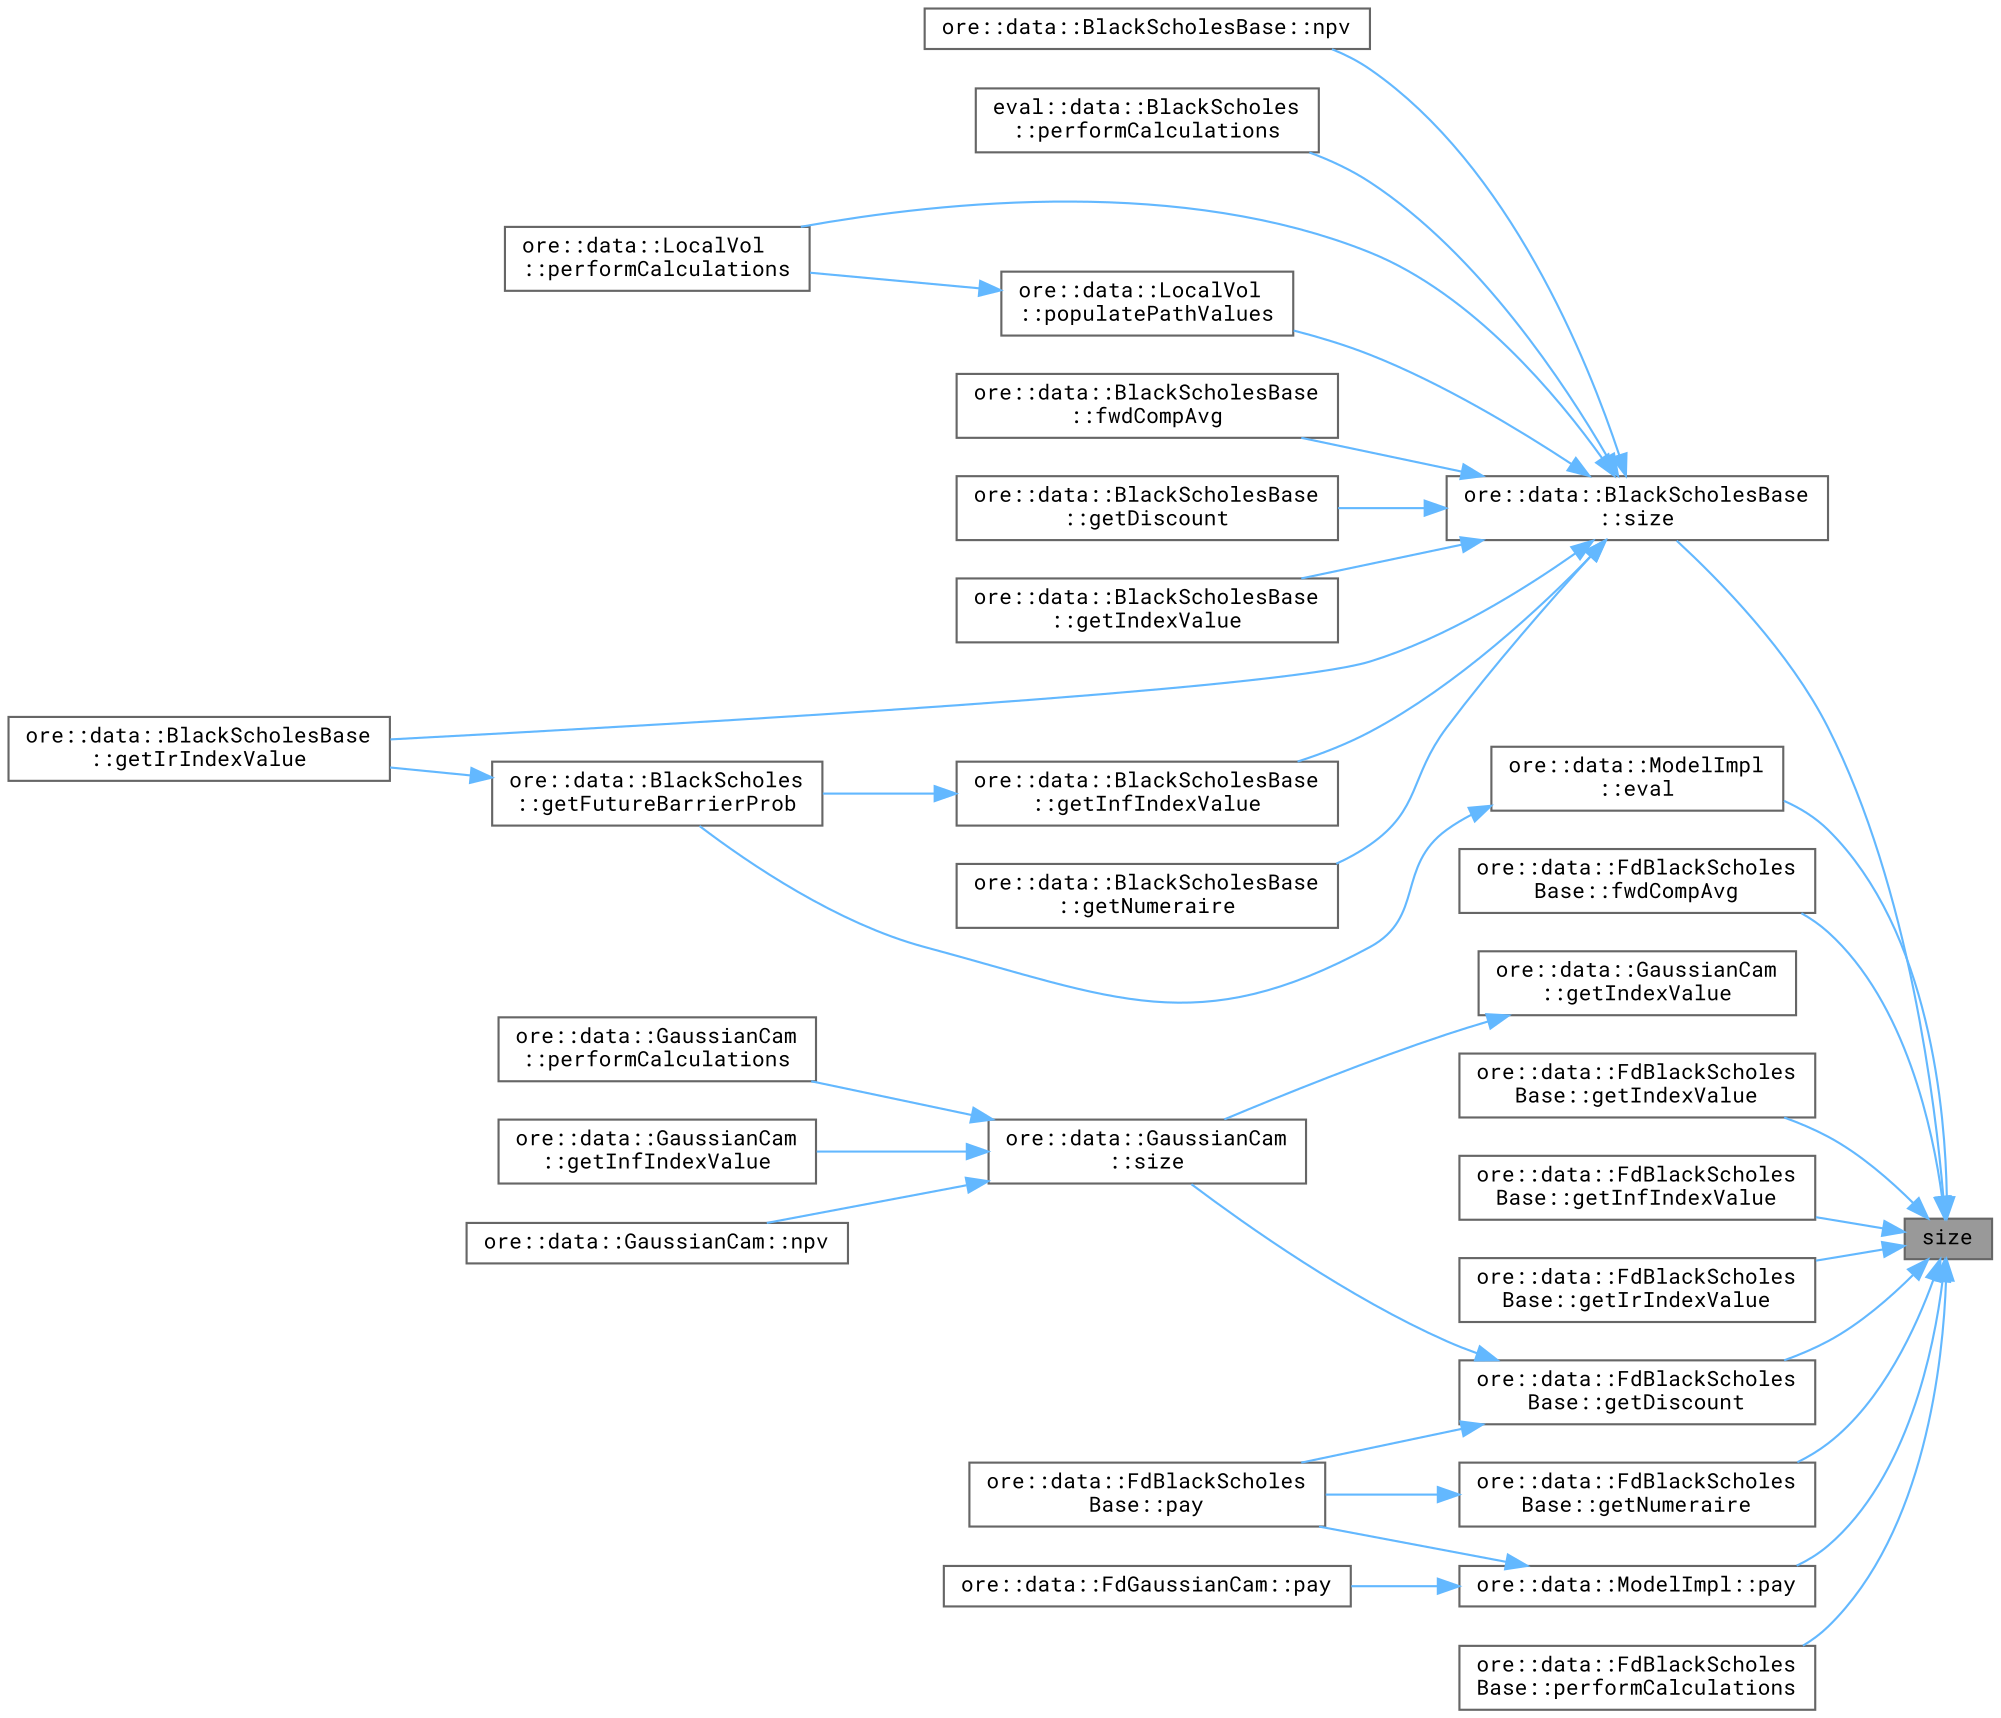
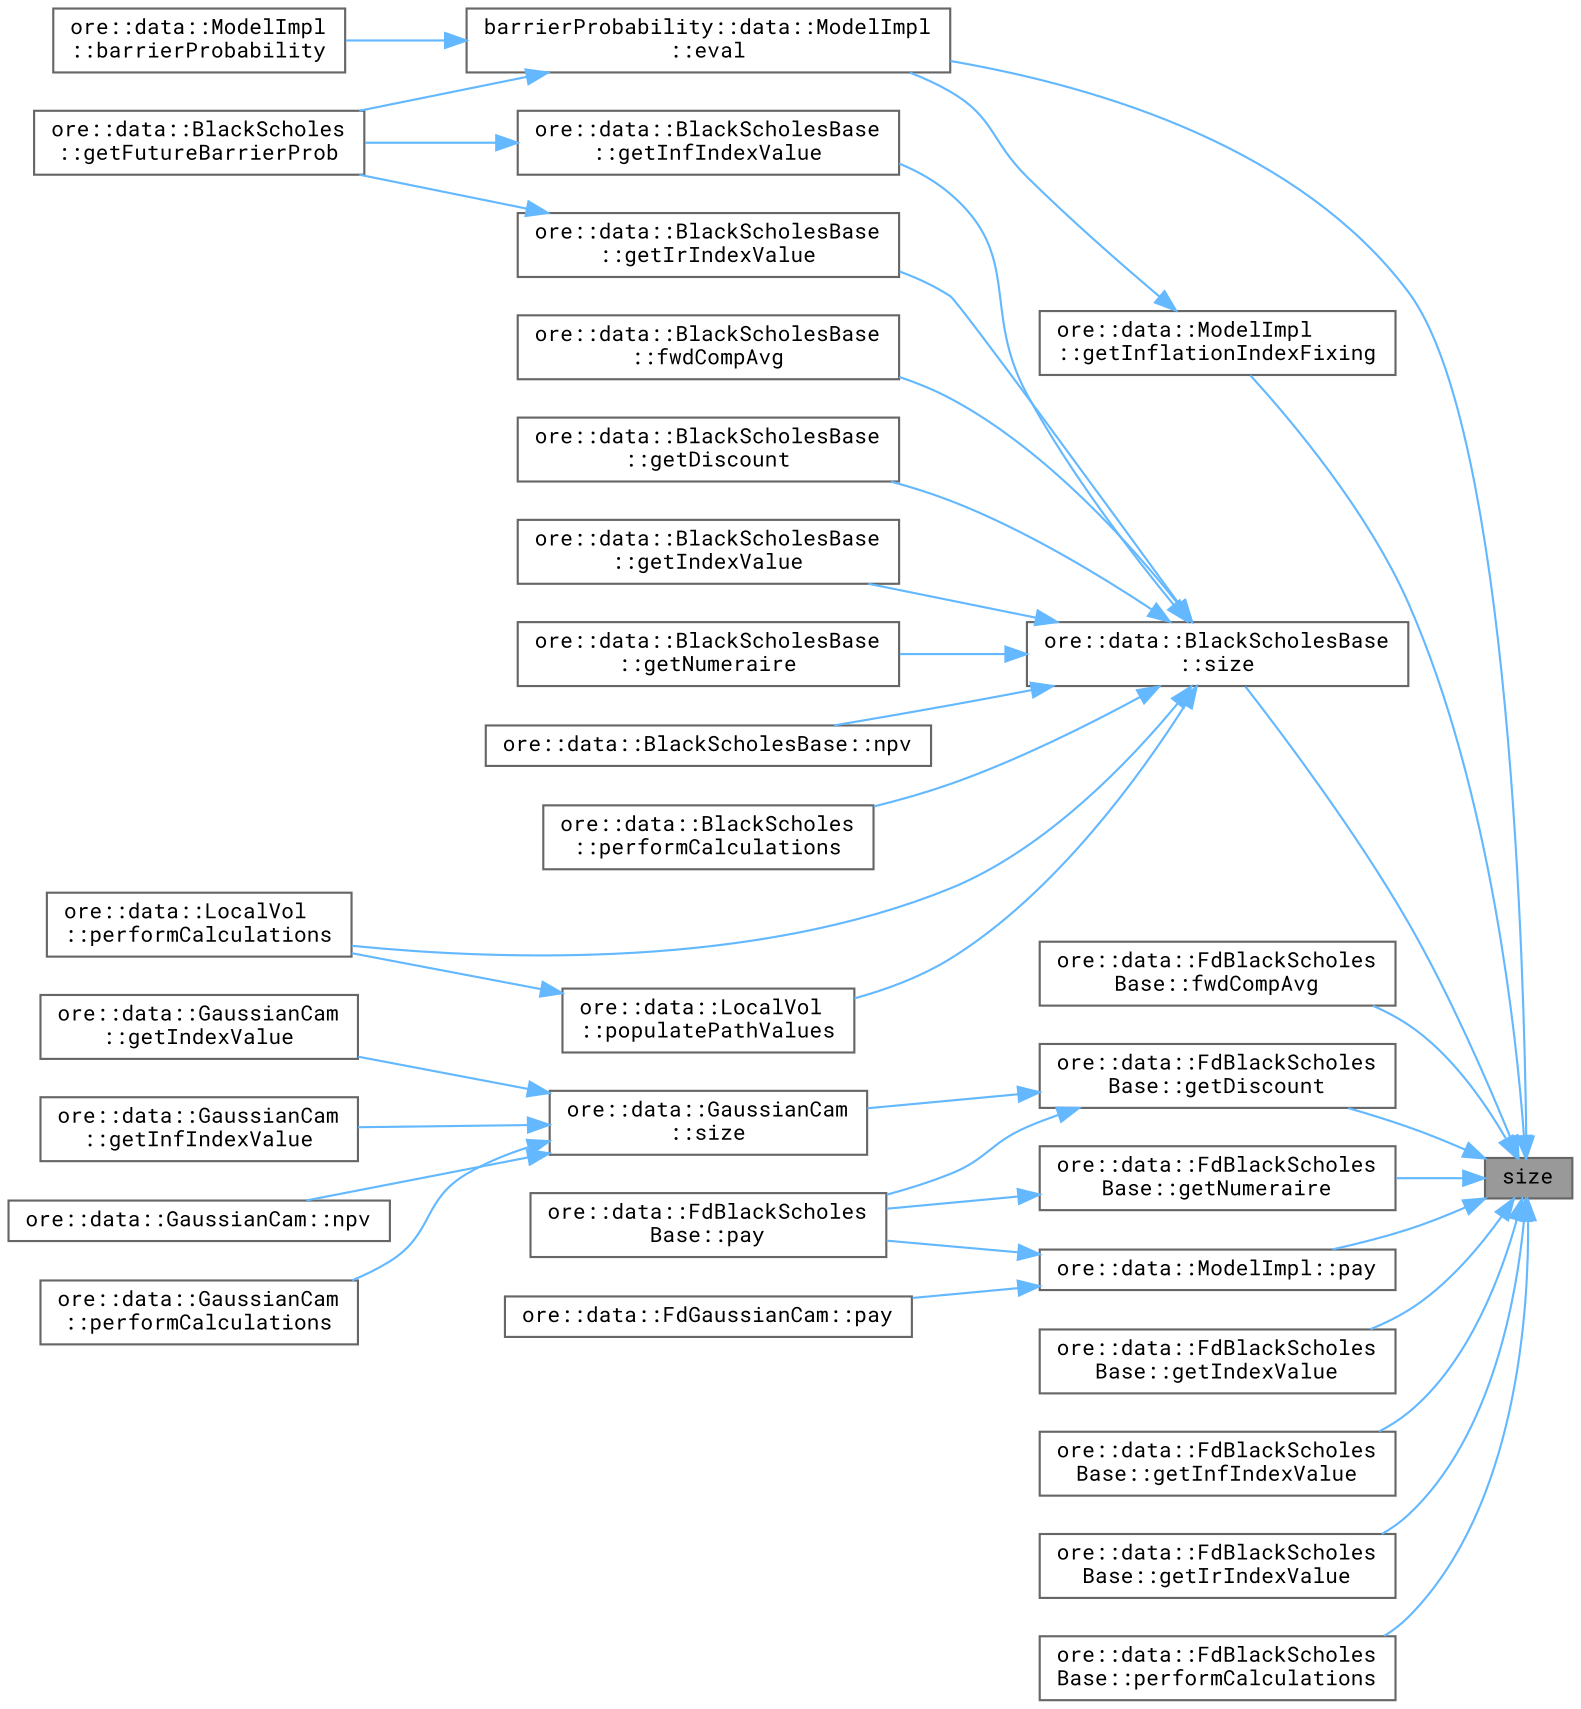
node "ore::data::ModelImpl ::barrierProbability": added
node "eval::data::BlackScholes ::performCalculations": label "eval::data::BlackScholes ::performCalculations" -> "ore::data::BlackScholes ::performCalculations"
node "ore::data::ModelImpl ::getInflationIndexFixing": added
edge "ore::data::BlackScholesBase ::getIrIndexValue" -> "ore::data::BlackScholes ::getFutureBarrierProb": reversed
node "ore::data::ModelImpl ::eval": label "ore::data::ModelImpl ::eval" -> "barrierProbability::data::ModelImpl ::eval"
edge "ore::data::GaussianCam ::size" -> "ore::data::GaussianCam ::getIndexValue": reversed
